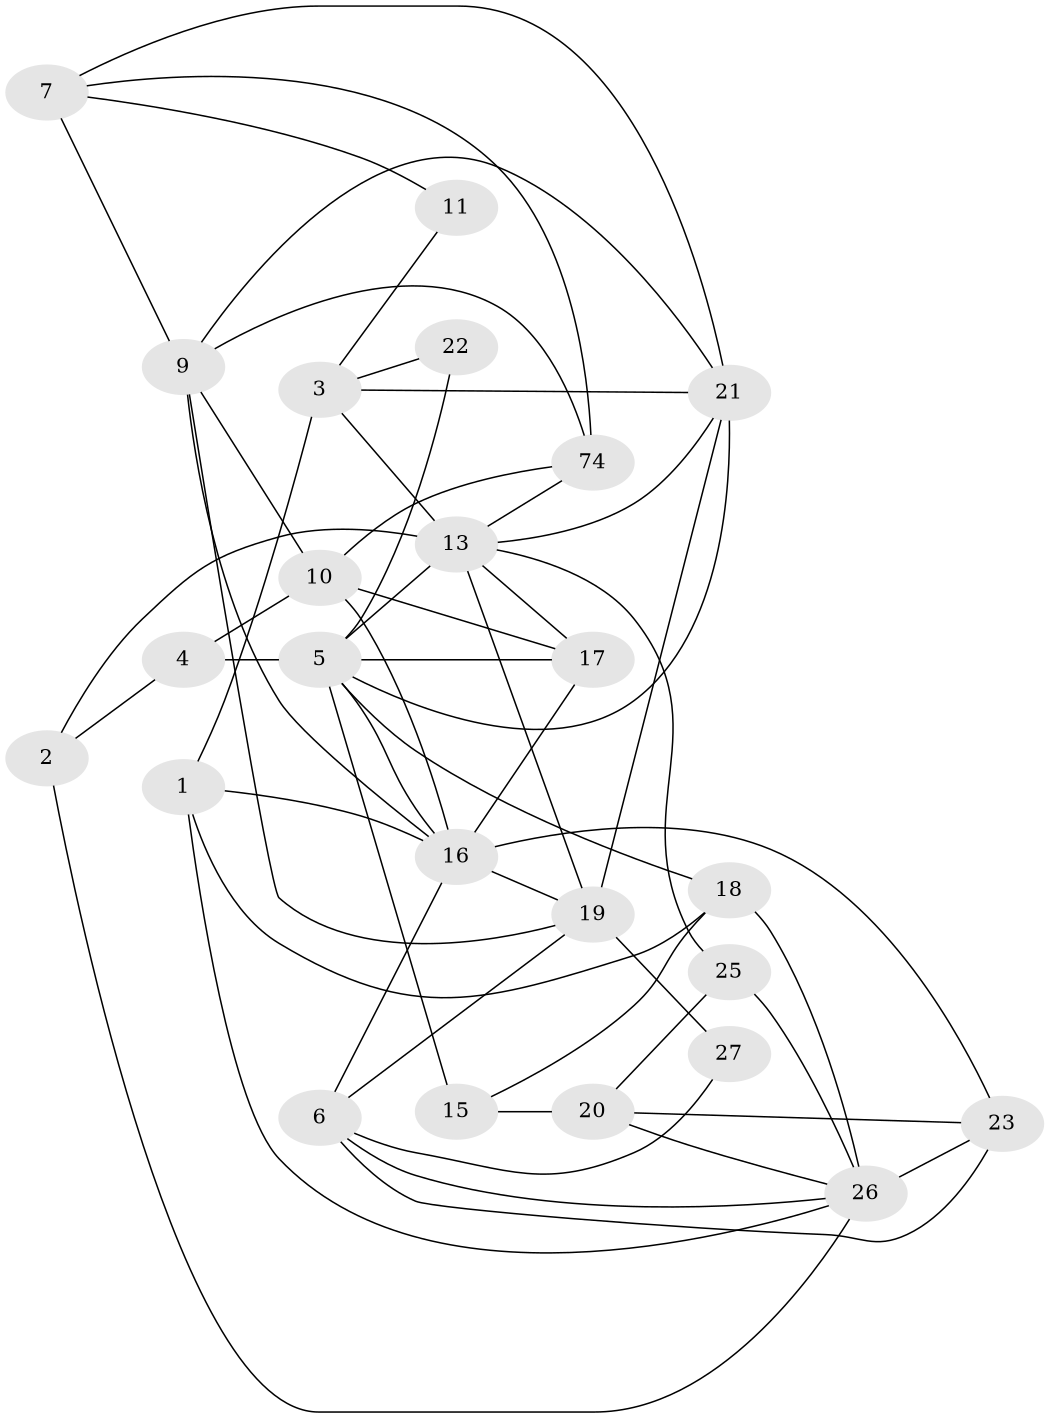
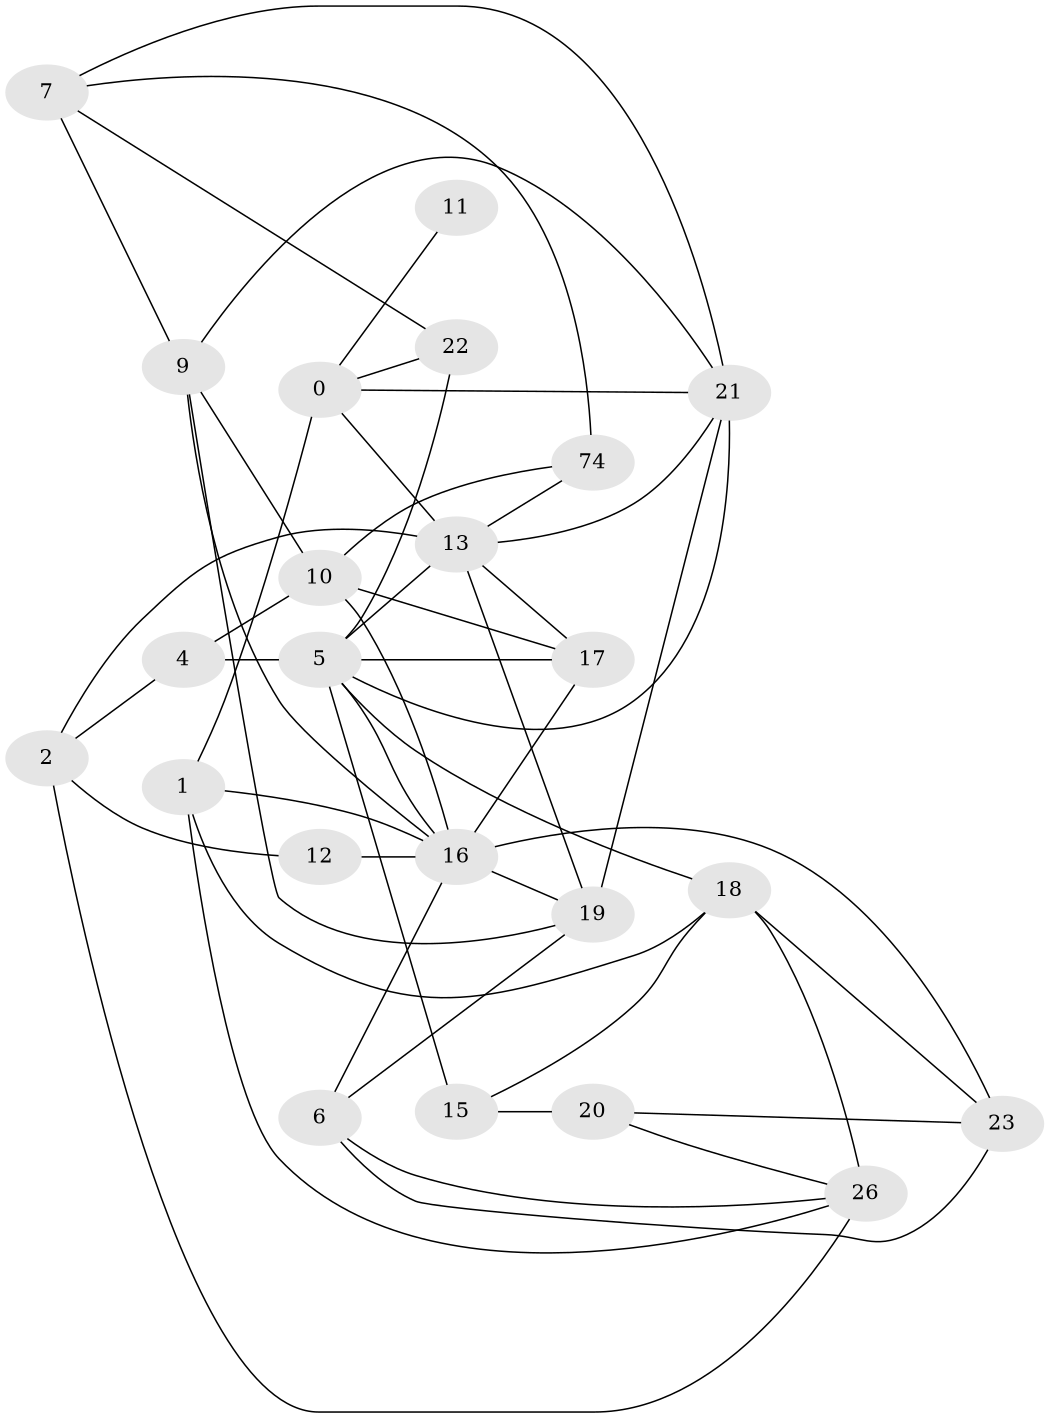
edge "7" -- "11": now "7" -- "22"
edge "9" -- "74": removed
node "3": label "3" -> "0"
node "12": added
node "25": removed
node "27": removed
edge "23" -- "26": now "23" -- "18"
